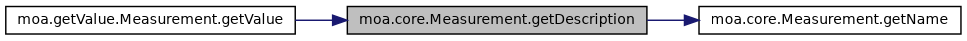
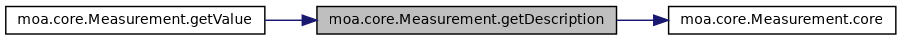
node "moa.getValue.Measurement.getValue": label "moa.getValue.Measurement.getValue" -> "moa.core.Measurement.getValue"
node "moa.core.Measurement.getName": label "moa.core.Measurement.getName" -> "moa.core.Measurement.core"
